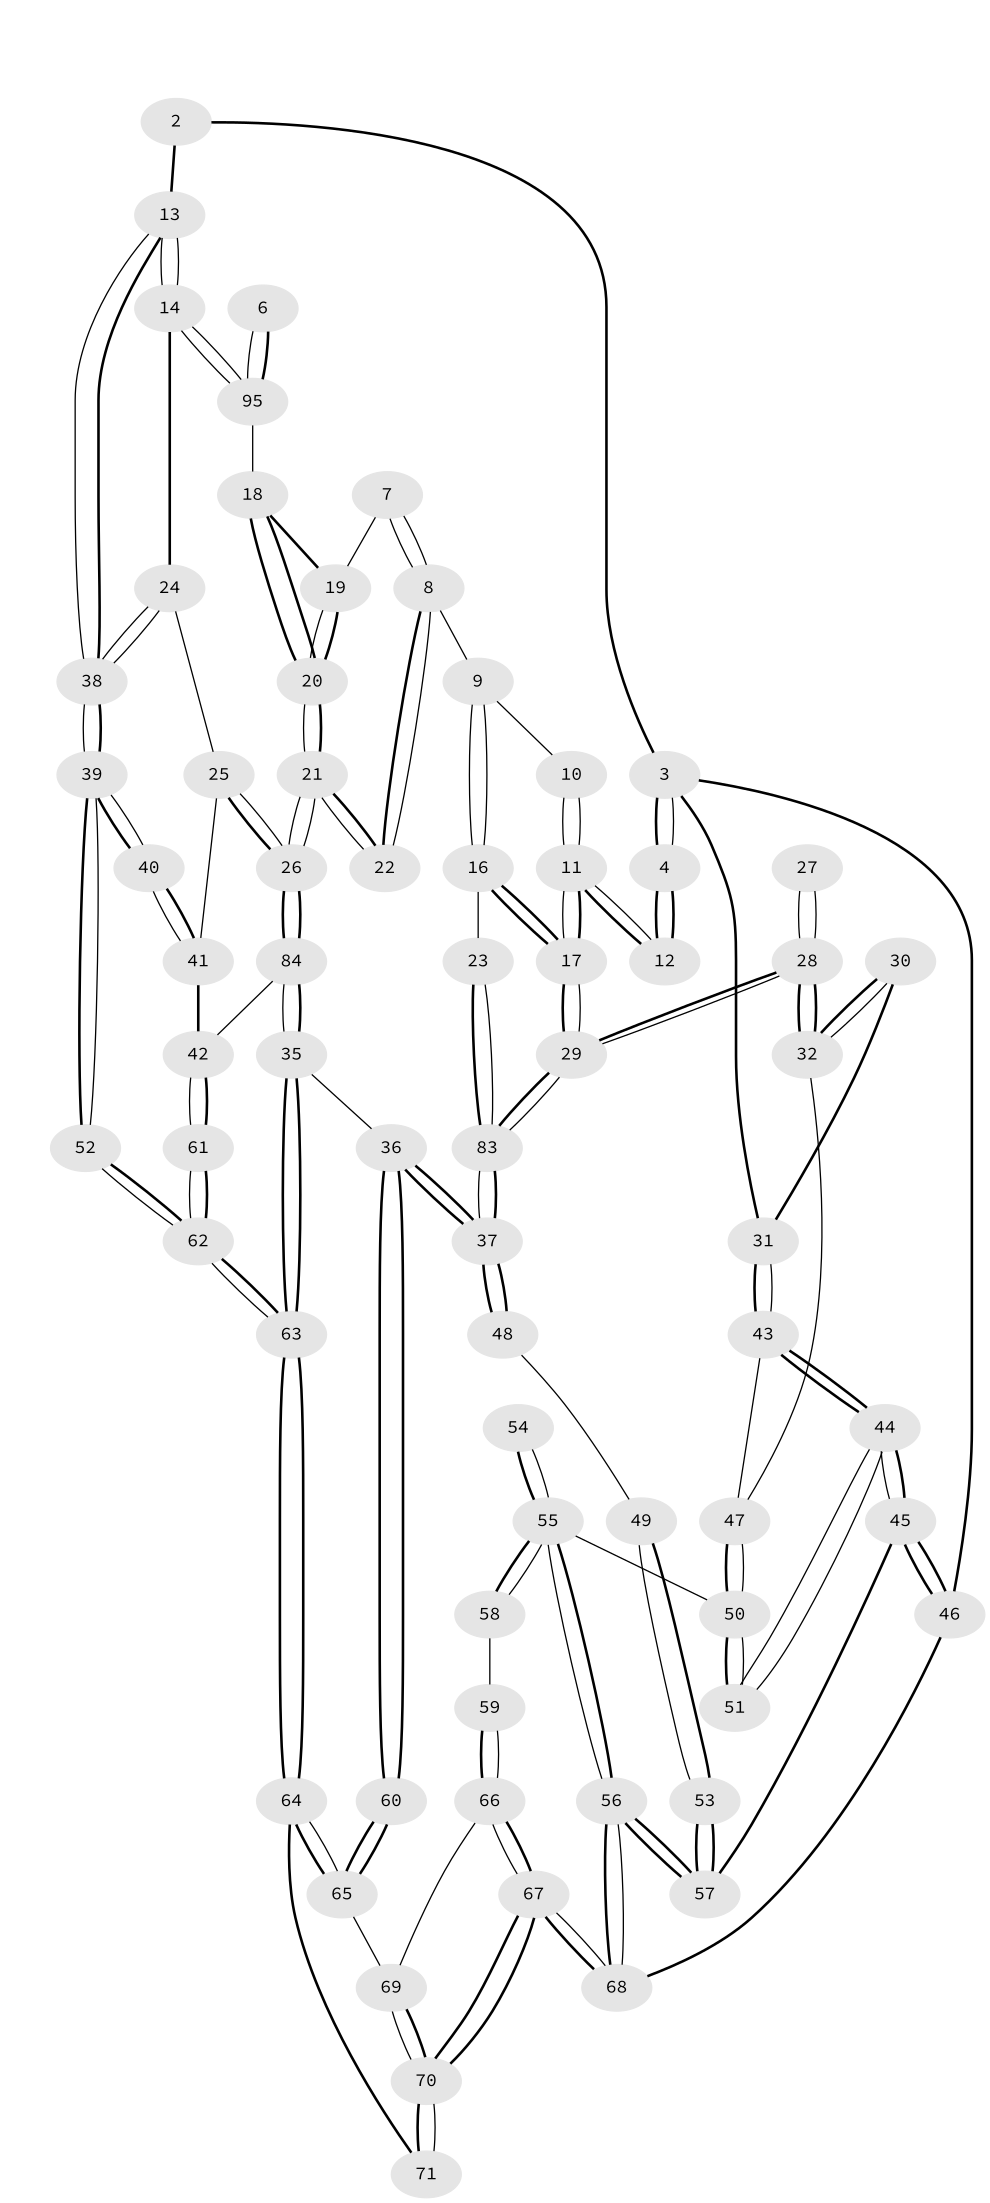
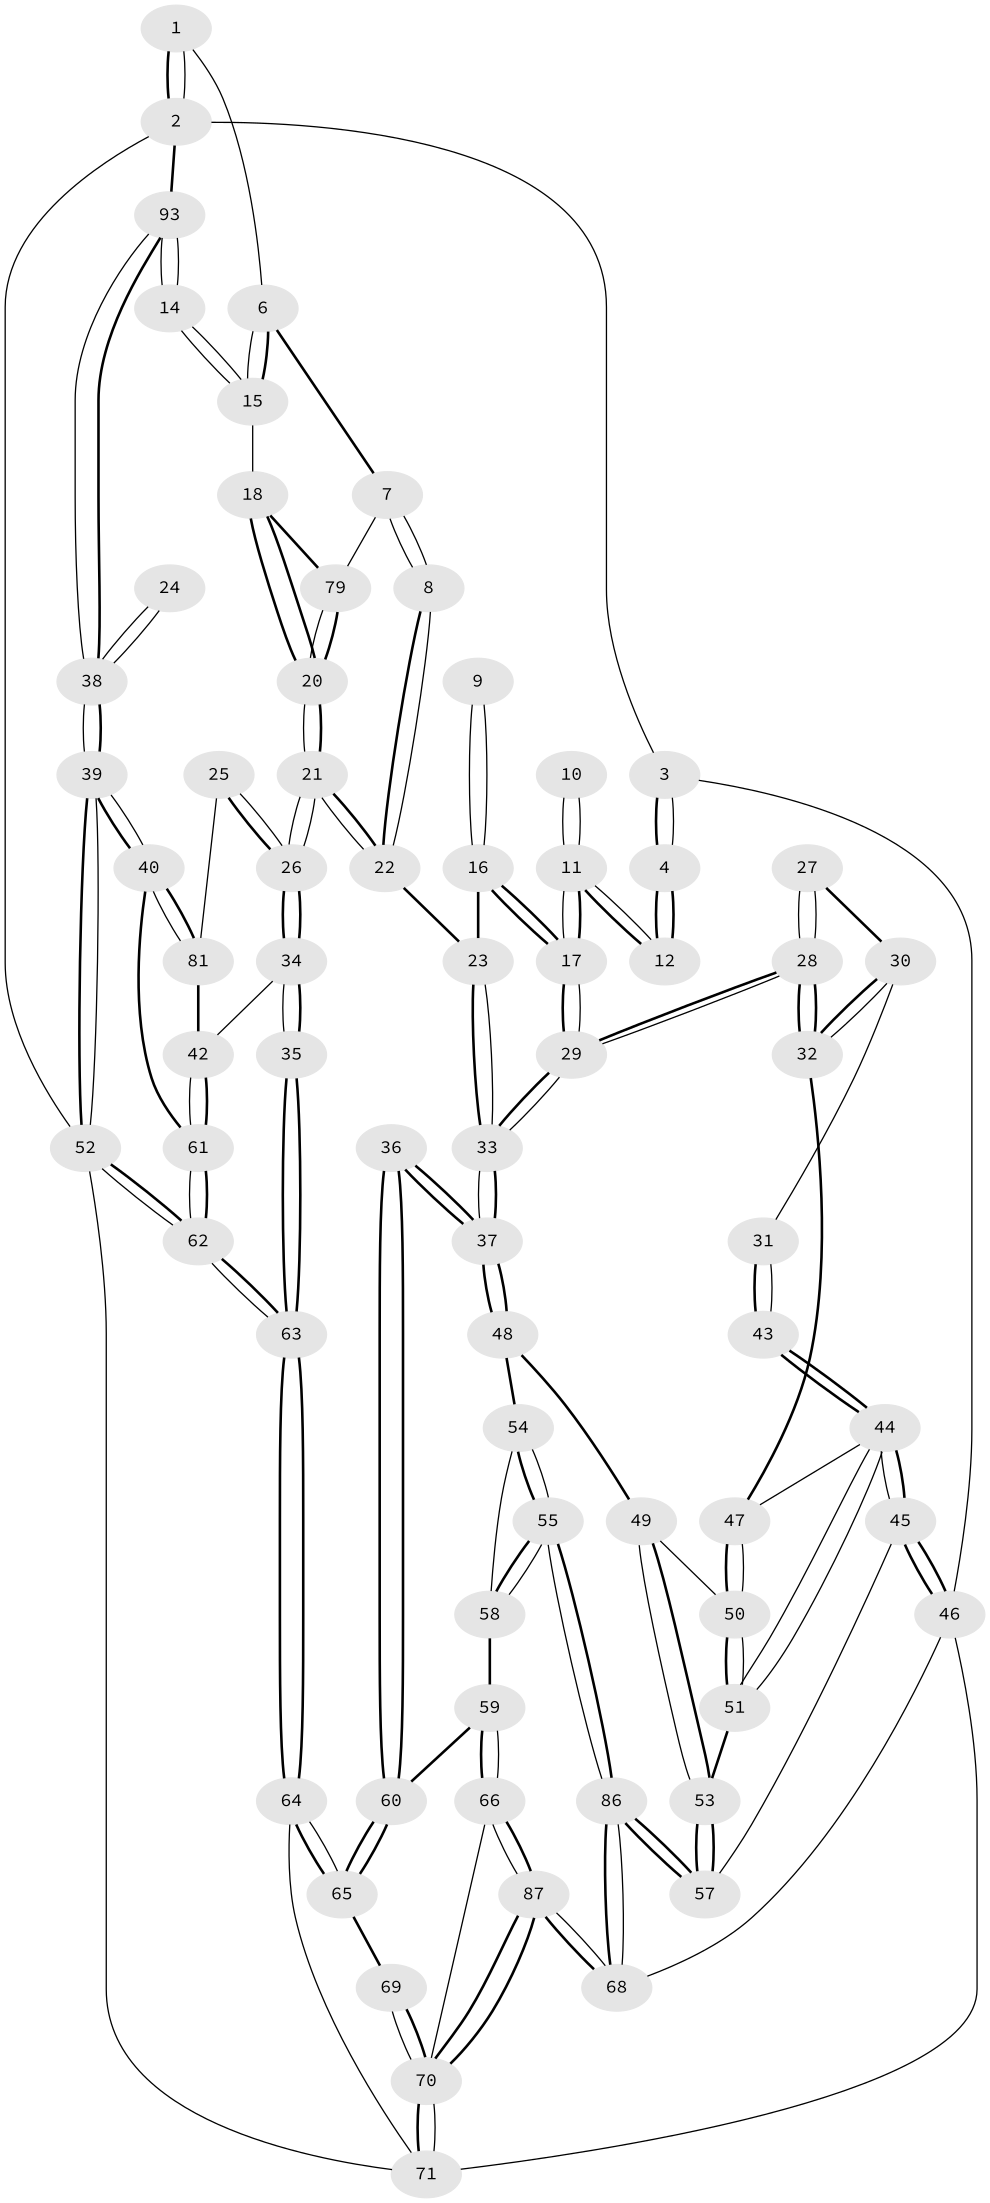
node "1": added
node "13": label "13" -> "93"
edge "2" -- "3": style bold -> solid
node "95": label "95" -> "15"
edge "6" -- "7": added
edge "14" -- "24": removed
node "19": label "19" -> "79"
edge "2" -- "52": added
edge "8" -- "9": removed
edge "24" -- "25": removed
edge "9" -- "10": removed
edge "22" -- "23": added
edge "16" -- "23": style solid -> bold
edge "27" -- "30": added
node "41": label "41" -> "81"
node "84": label "84" -> "34"
edge "3" -- "31": removed
edge "40" -- "61": added
edge "3" -- "46": style bold -> solid
edge "35" -- "36": removed
edge "30" -- "31": style bold -> solid
node "83": label "83" -> "33"
edge "32" -- "47": style solid -> bold
edge "48" -- "54": added
edge "48" -- "49": style solid -> bold
edge "43" -- "47": now "44" -- "47"
edge "54" -- "58": added
edge "55" -- "50": now "49" -- "50"
edge "58" -- "59": style solid -> bold
edge "45" -- "57": style bold -> solid
edge "59" -- "60": added
edge "51" -- "53": added
edge "52" -- "71": added
node "56": label "56" -> "86"
edge "46" -- "68": style bold -> solid
edge "66" -- "69": now "66" -- "70"
node "67": label "67" -> "87"
edge "65" -- "69": style solid -> bold
edge "64" -- "71": style bold -> solid
edge "46" -- "71": added
